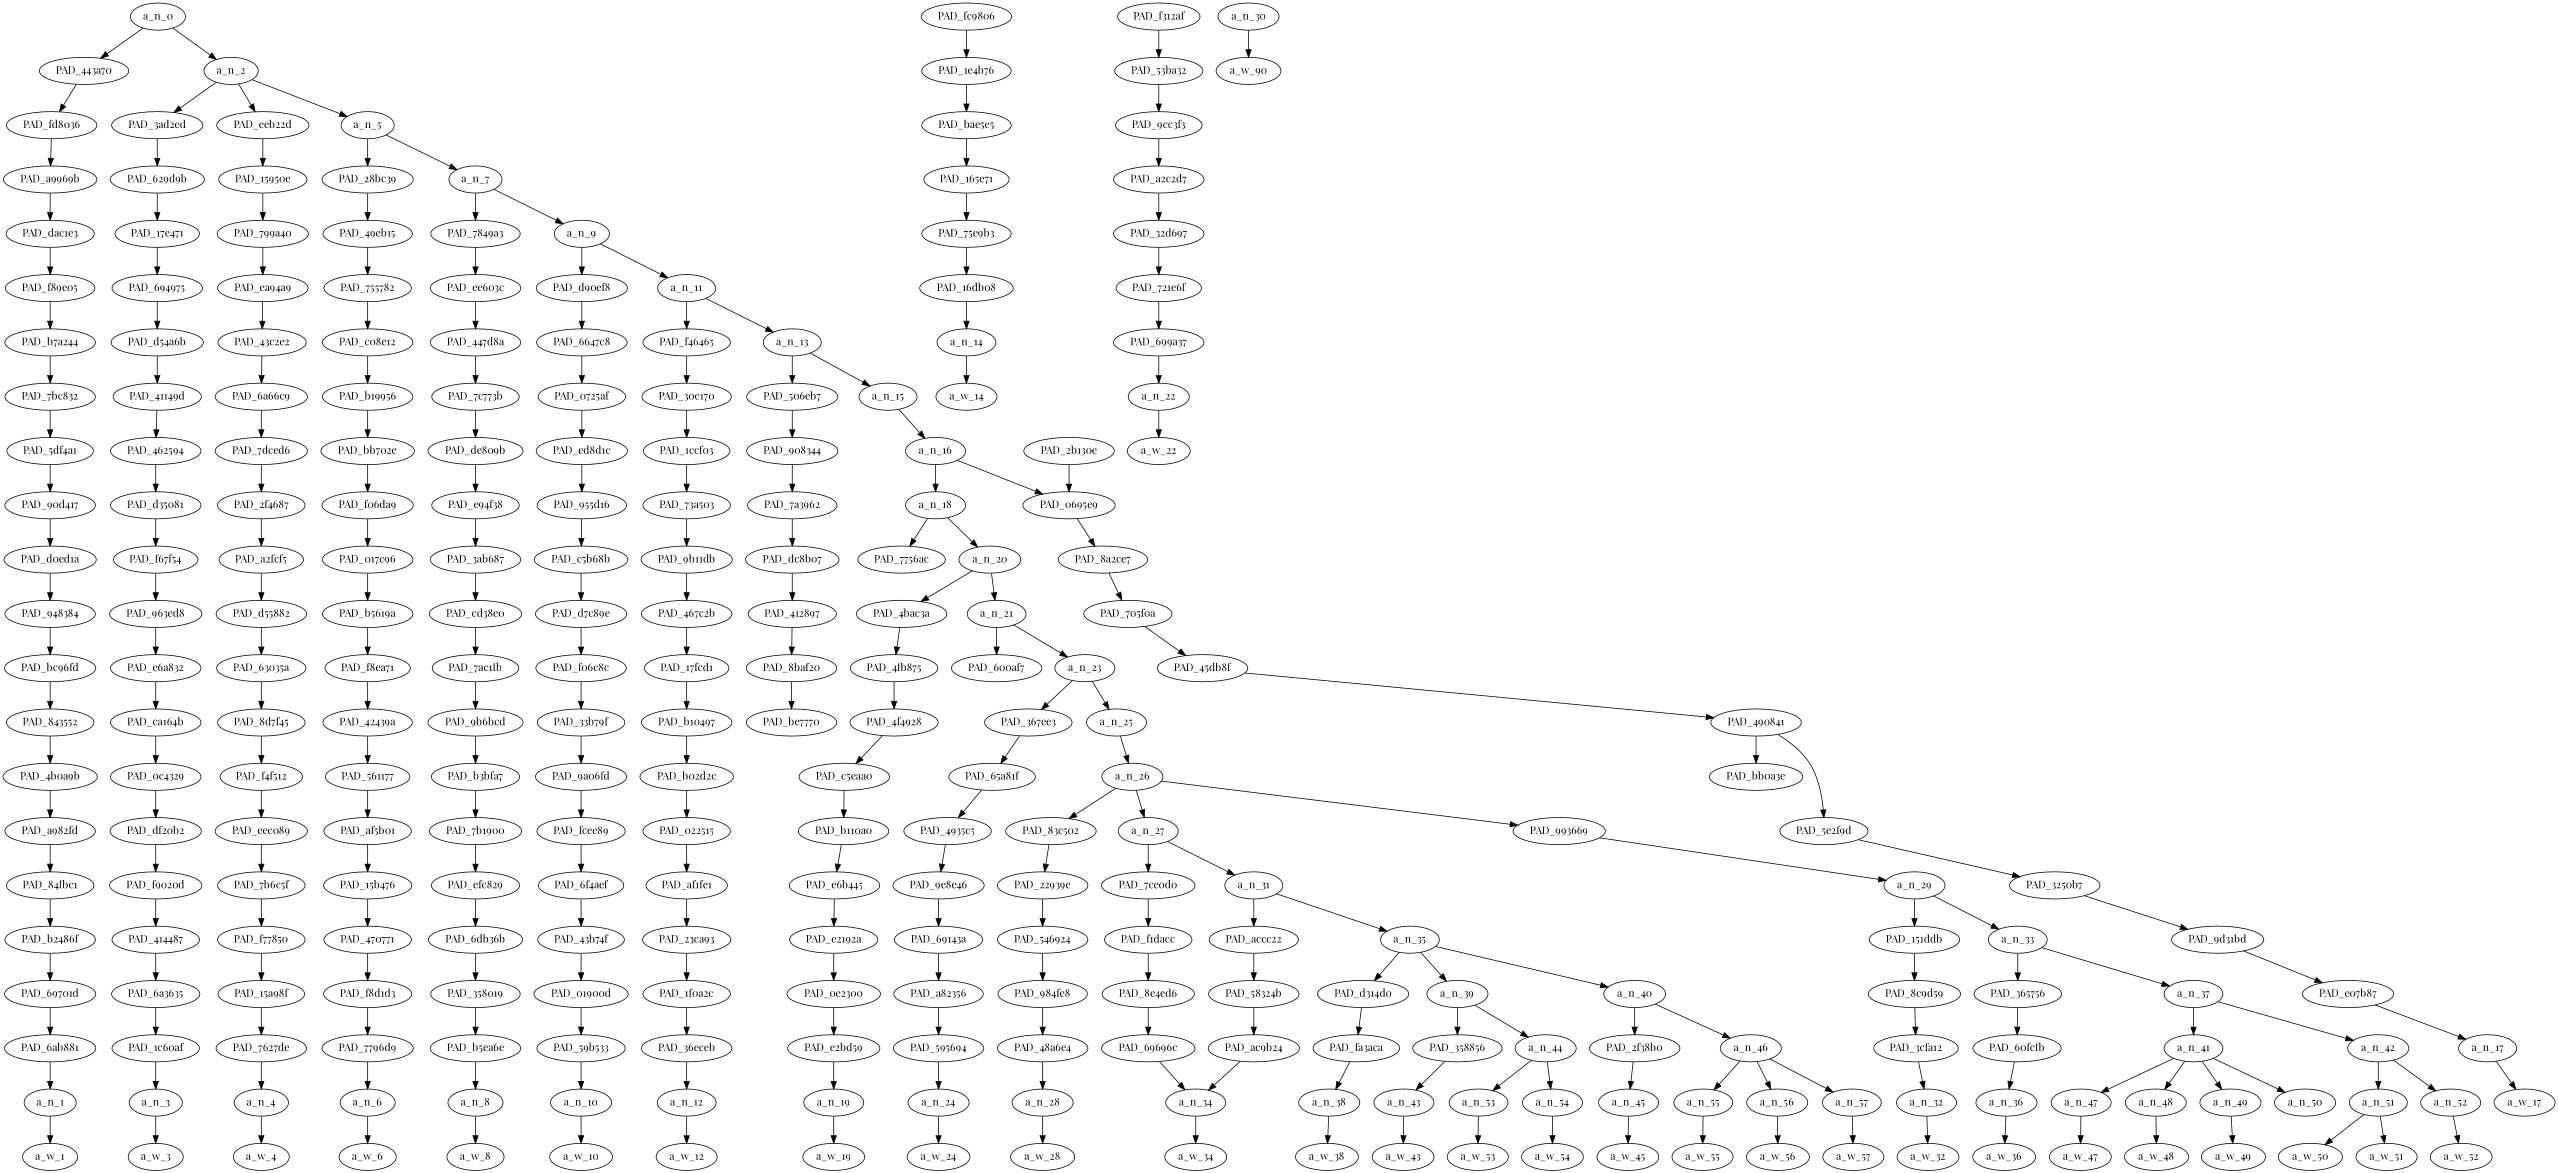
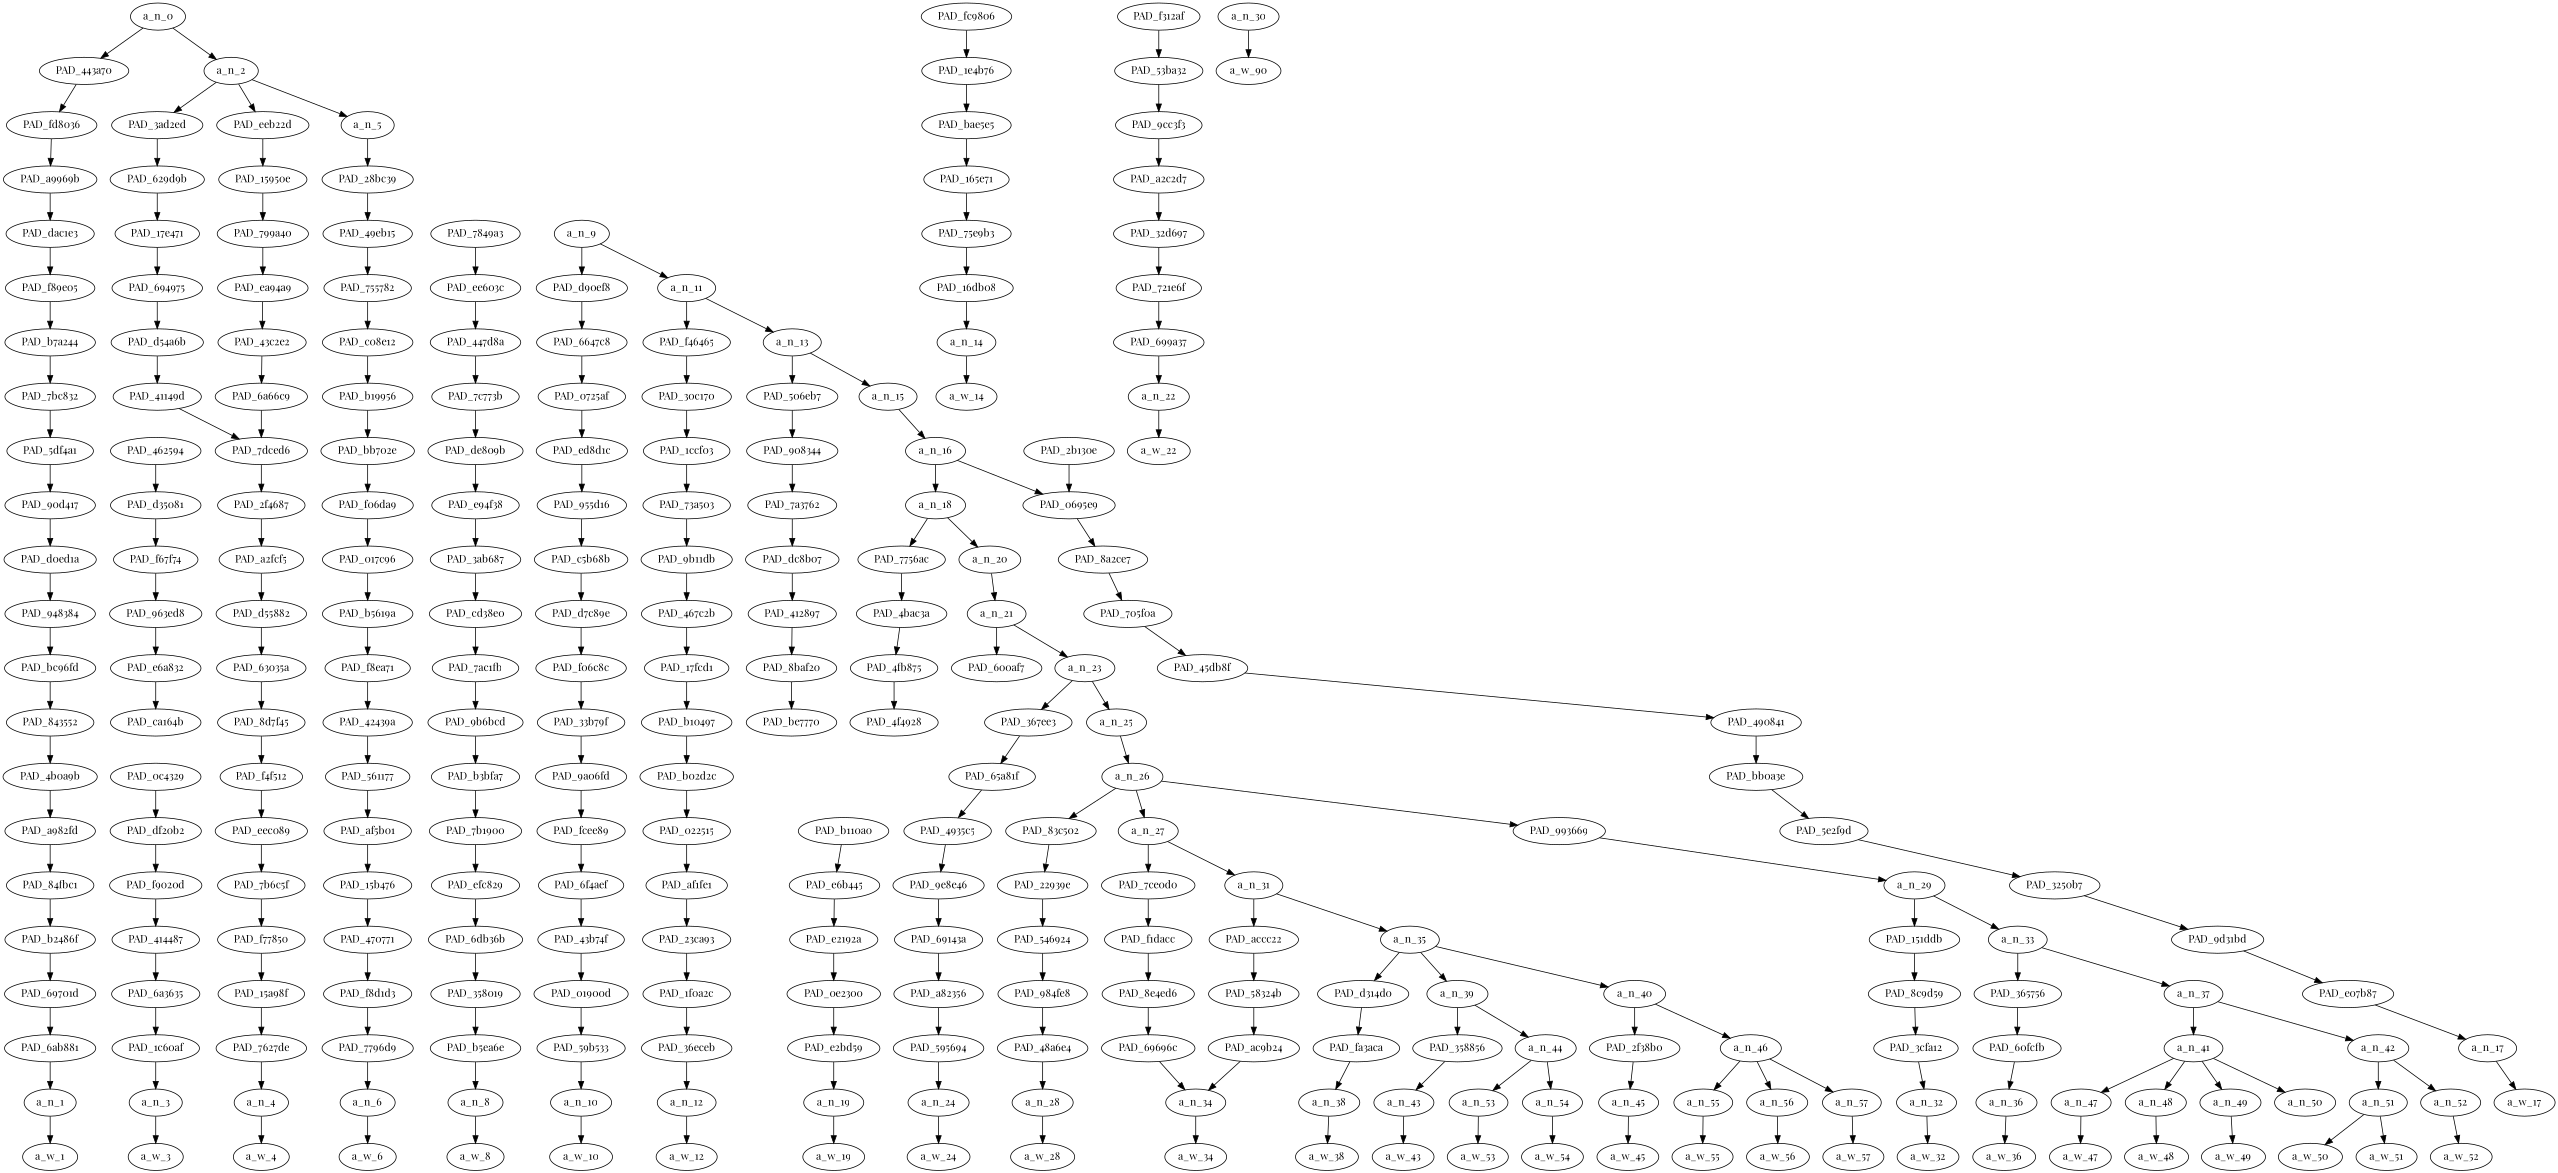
node "a_n_7": removed
edge "PAD_41149d" -> "PAD_462594": now "PAD_41149d" -> "PAD_7dced6"
node "PAD_7a3962": label "PAD_7a3962" -> "PAD_7a3762"
node "PAD_f67f54": label "PAD_f67f54" -> "PAD_f67f74"
edge "a_n_20" -> "PAD_4bac3a": now "PAD_7756ac" -> "PAD_4bac3a"
edge "PAD_ca164b" -> "PAD_0c4329": removed
edge "PAD_490841" -> "PAD_5e2f9d": now "PAD_bb0a3e" -> "PAD_5e2f9d"
node "PAD_c5eaa0": removed
